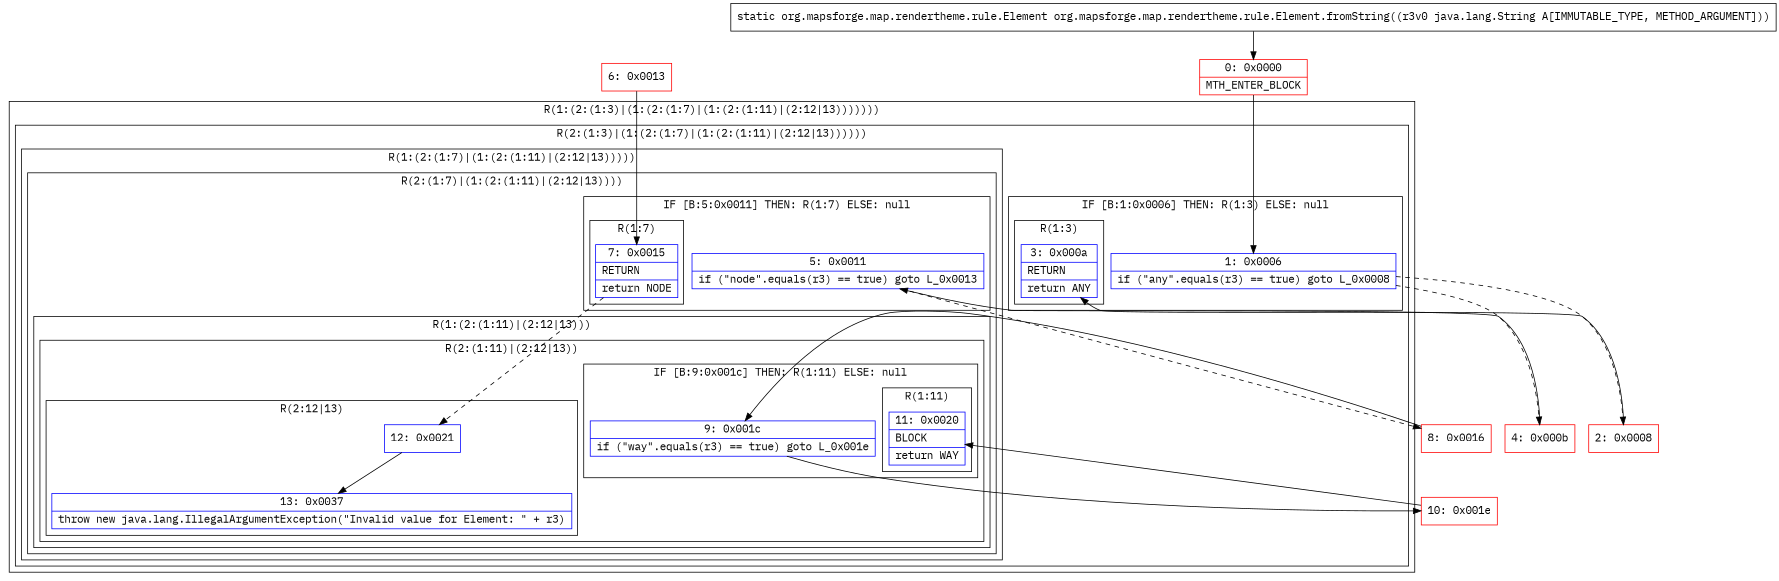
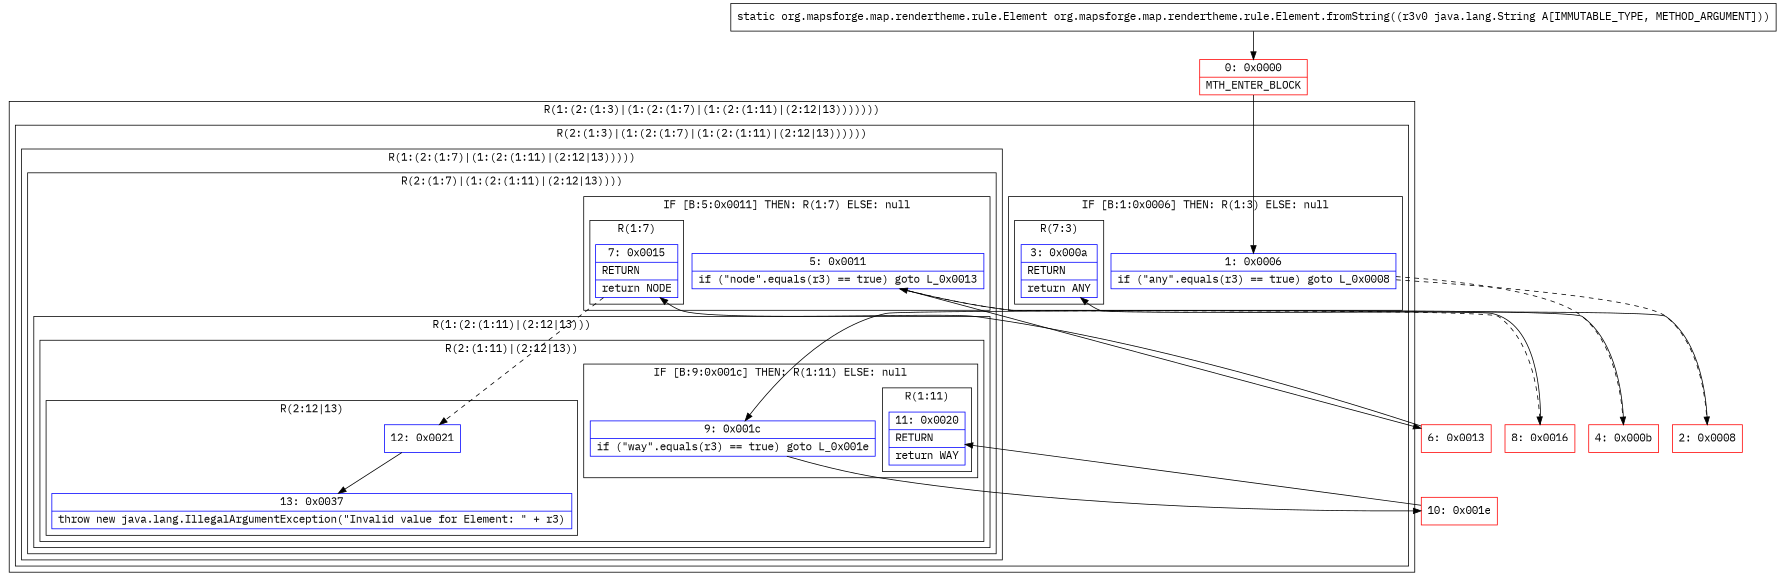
cluster "R(1:3)": label "R(1:3)" -> "R(7:3)"
edge "5: 0x0011" -> "6: 0x0013": added
node "11: 0x0020": text "BLOCK" -> "RETURN"
